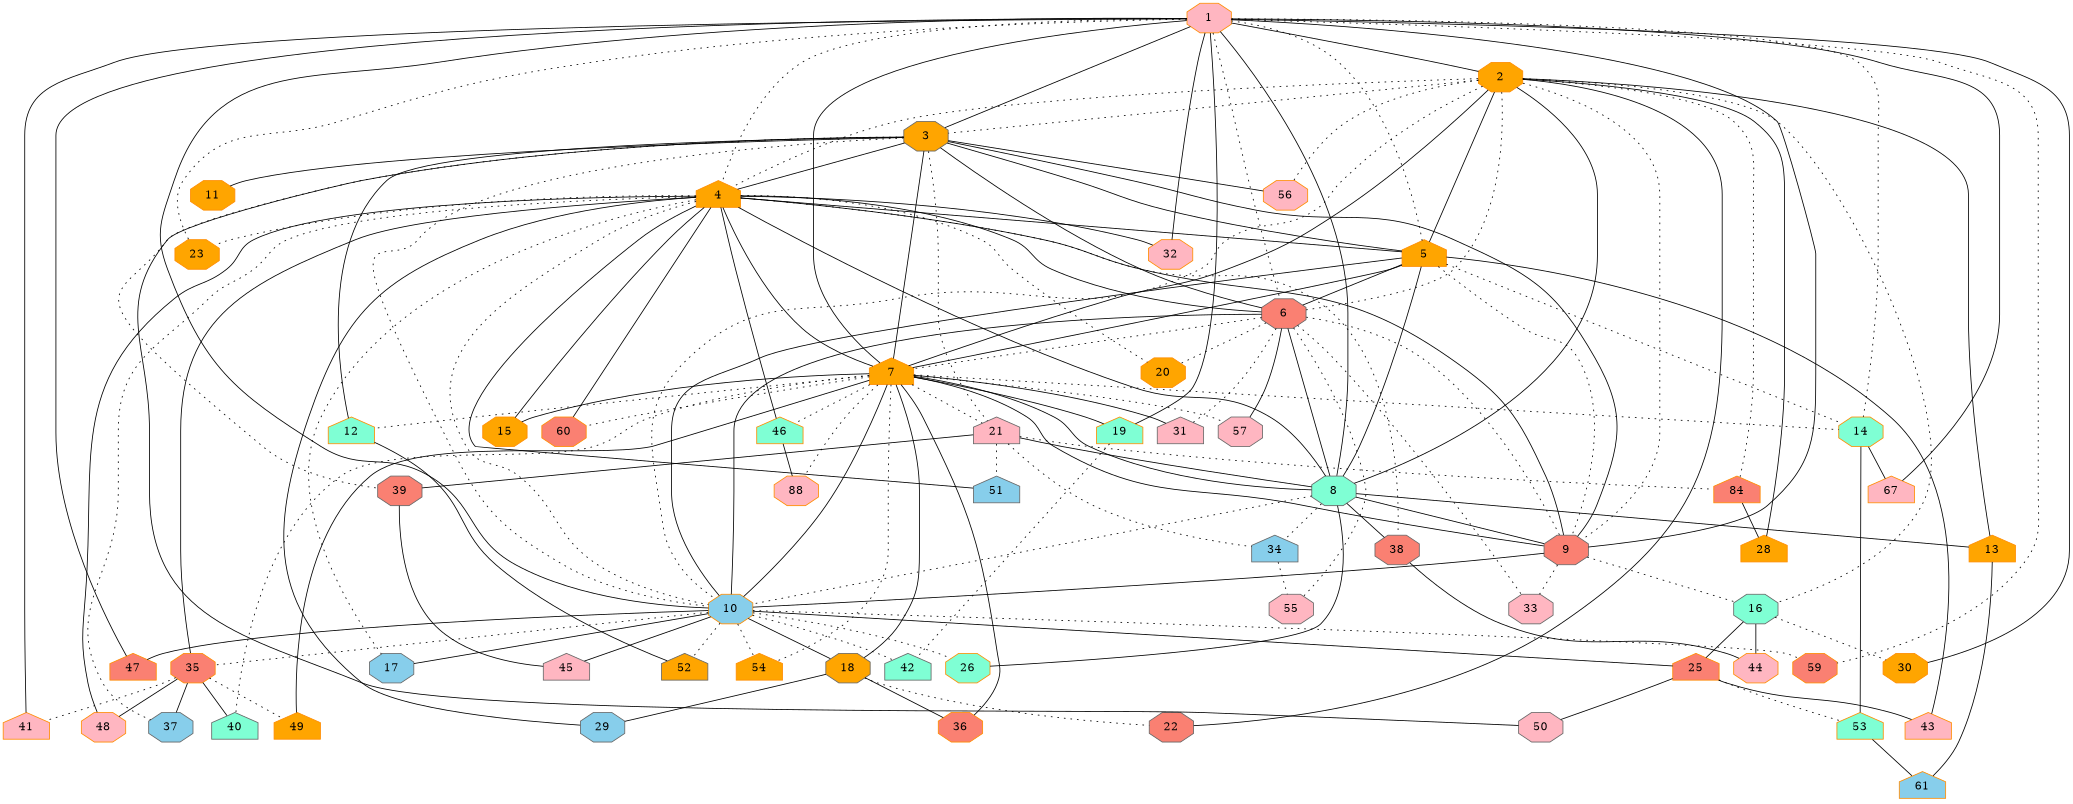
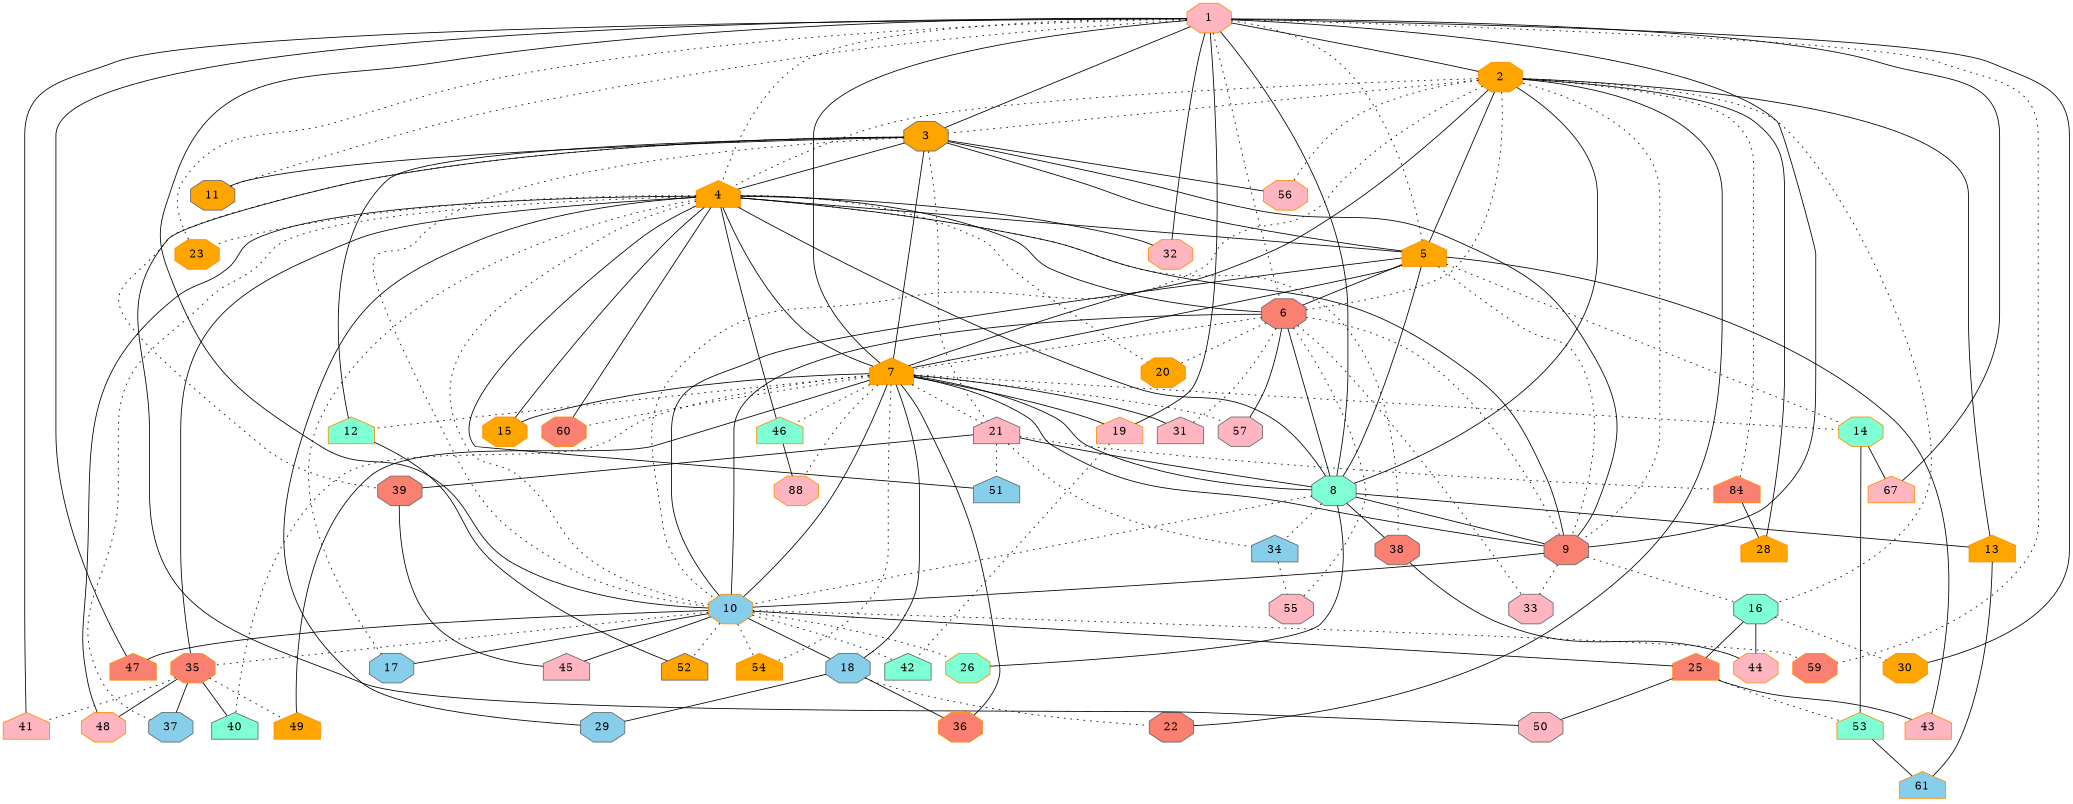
edge "1" -- "14": now "1" -- "11"
node "11": color darkorange -> gray40
edge "3" -- "6": removed
node "19": fillcolor aquamarine -> lightpink
node "18": fillcolor orange -> skyblue
